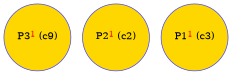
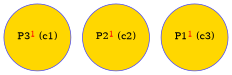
node "P3": text "(c9)" -> "(c1)"
